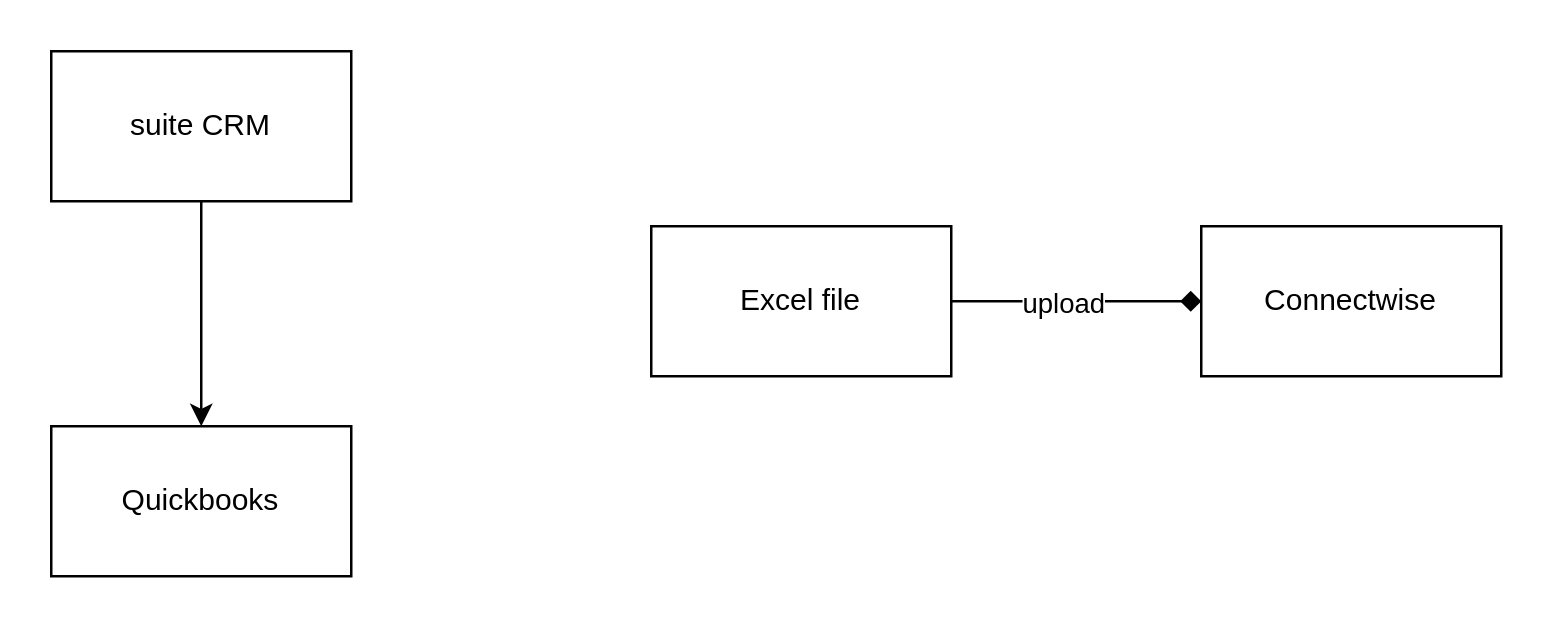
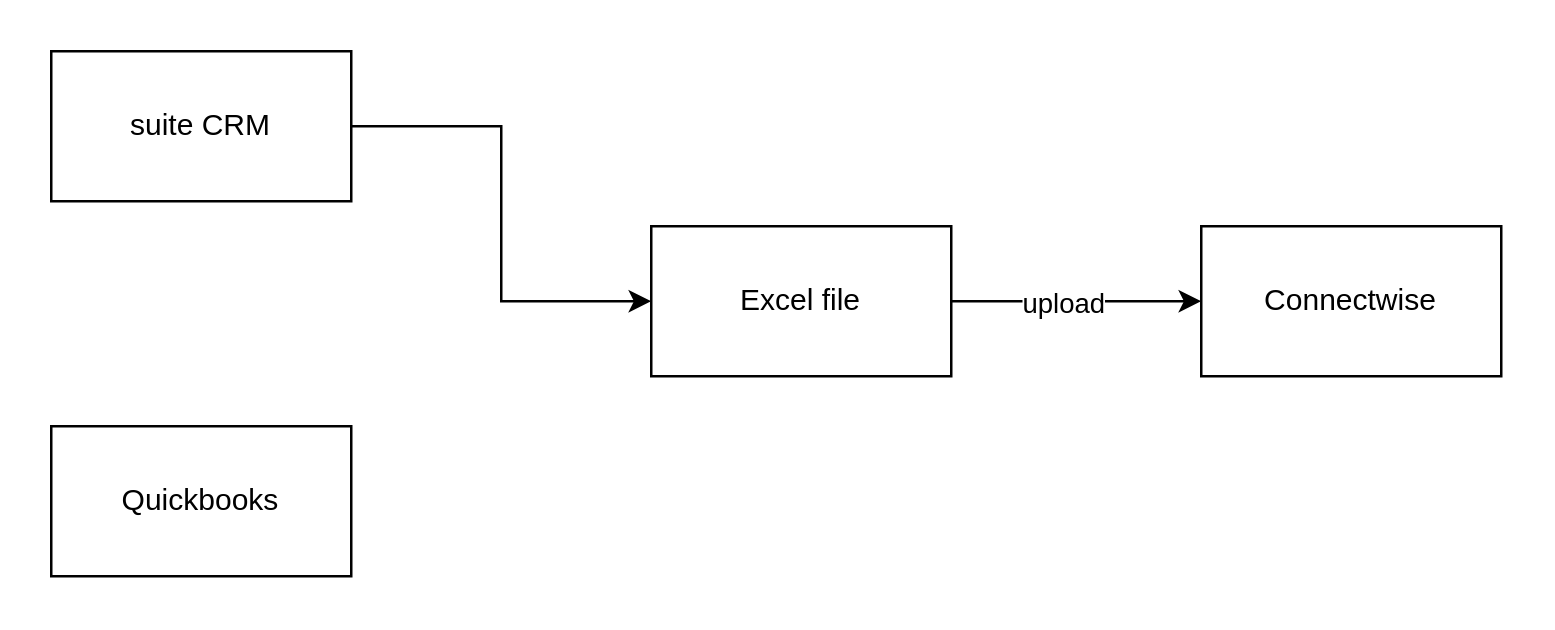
edge "Excel file" -> "Connectwise": arrowhead diamond -> classic
edge "suite CRM" -> "Quickbooks": now "suite CRM" -> "Excel file"
